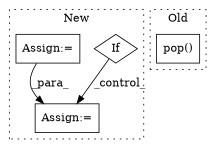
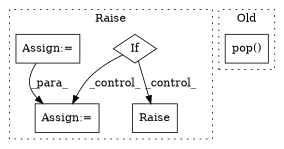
cluster "New": label "New" -> "Raise"
node "Raise": added
